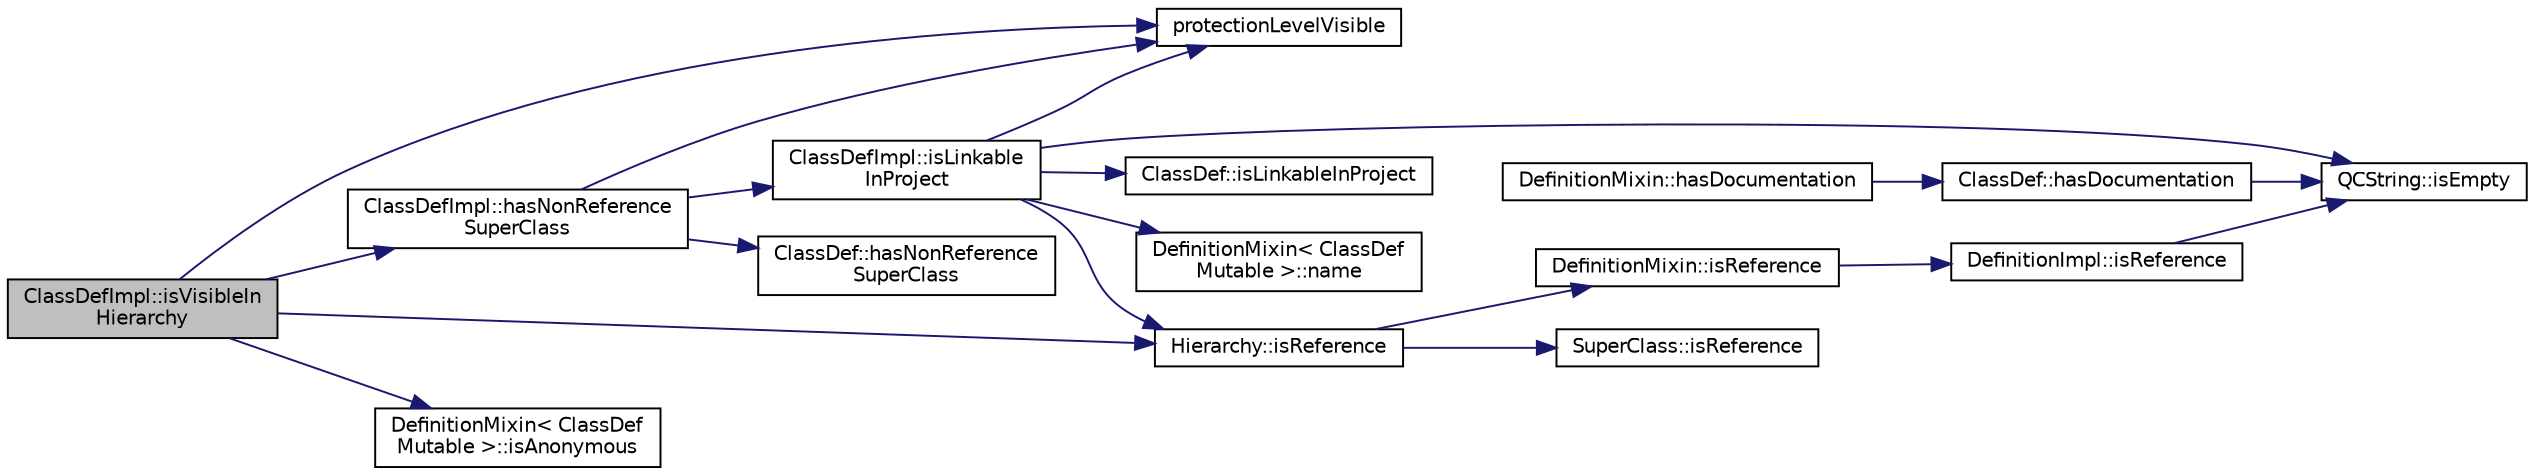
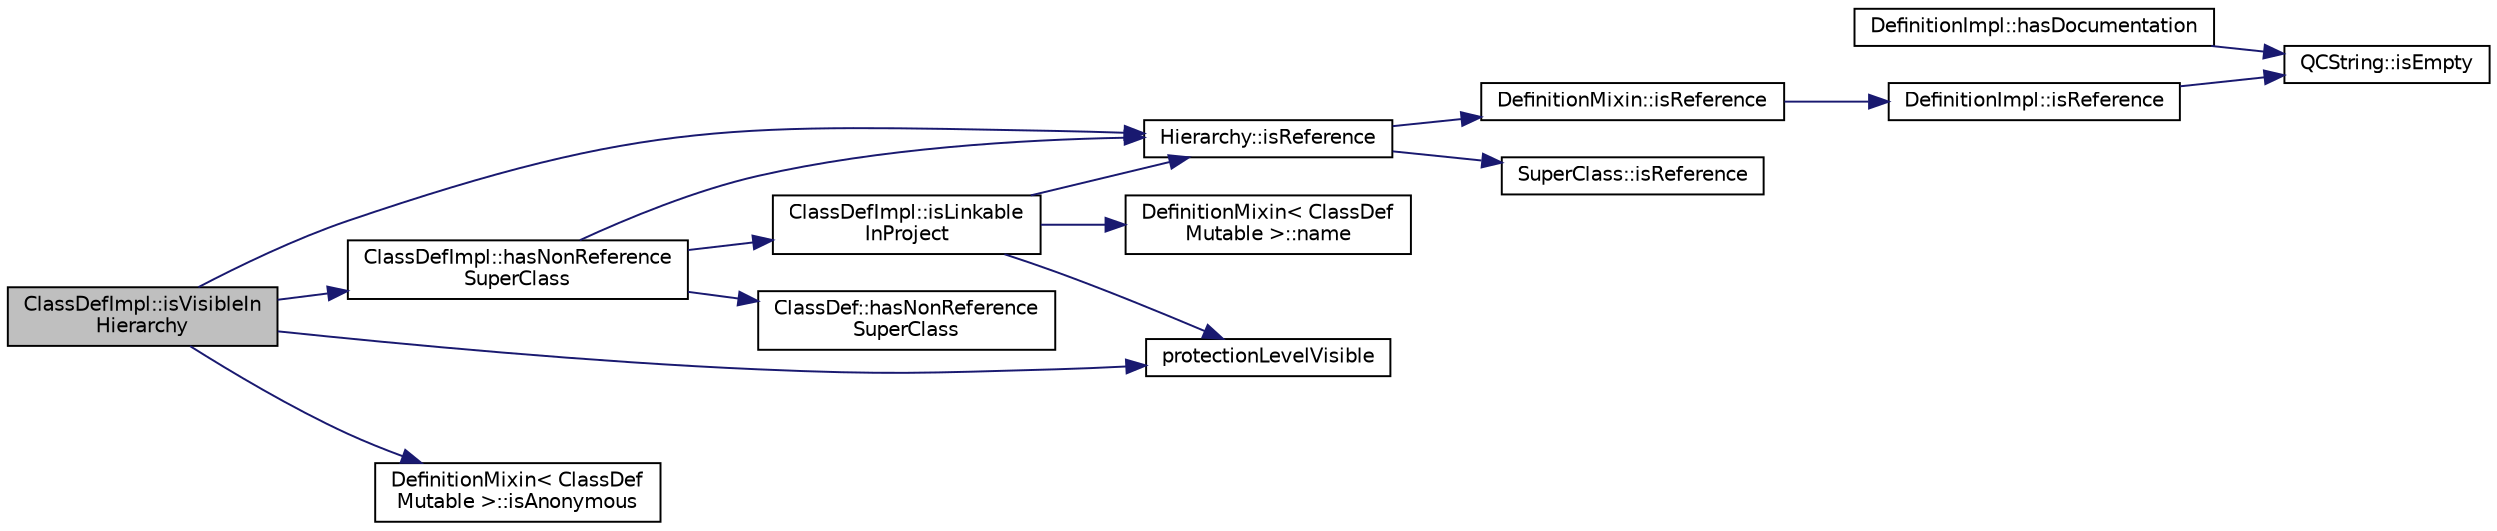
edge "ClassDefImpl::hasNonReference SuperClass" -> "protectionLevelVisible": now "ClassDefImpl::hasNonReference SuperClass" -> "Hierarchy::isReference"
edge "ClassDefImpl::isLinkable InProject" -> "QCString::isEmpty": removed
node "ClassDef::isLinkableInProject": removed
node "DefinitionMixin::hasDocumentation": removed
node "ClassDef::hasDocumentation": label "ClassDef::hasDocumentation" -> "DefinitionImpl::hasDocumentation"
